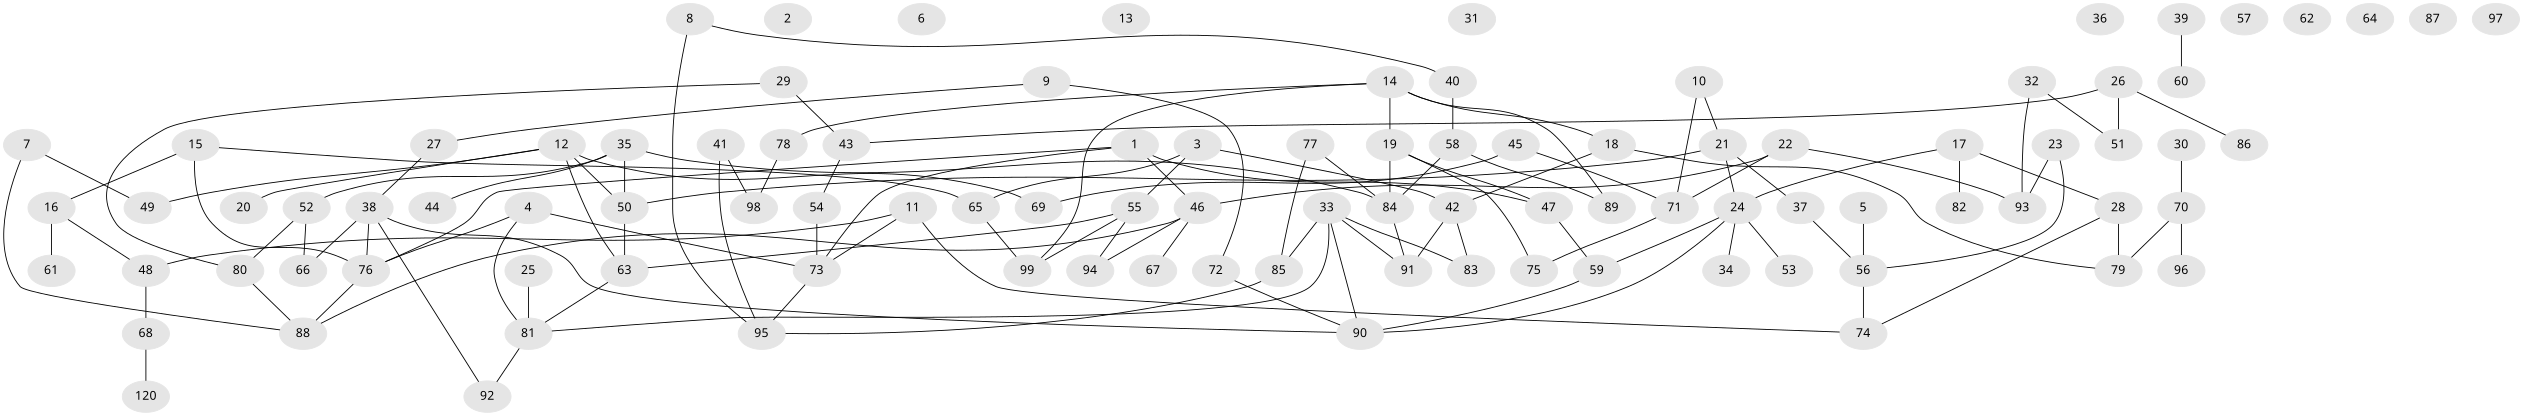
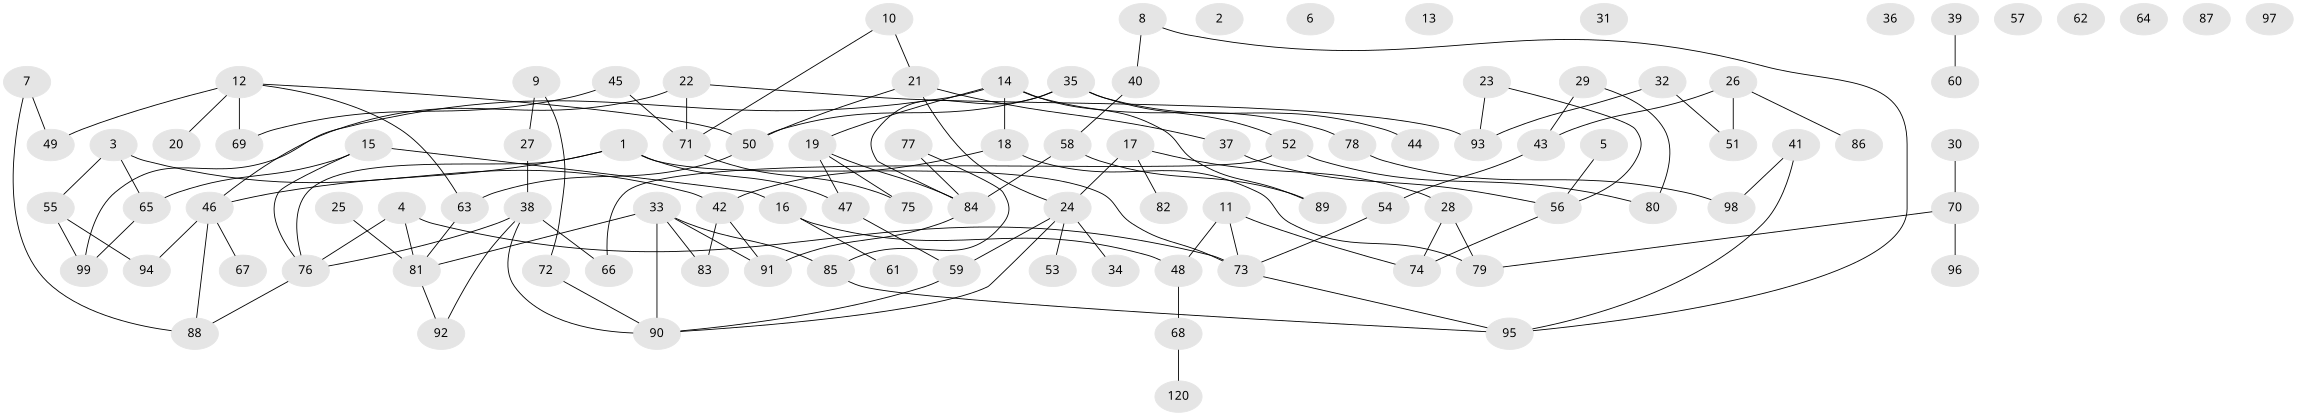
edge "55" -- "63": removed
edge "80" -- "88": removed
